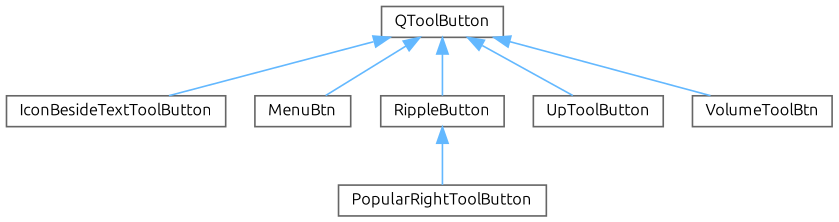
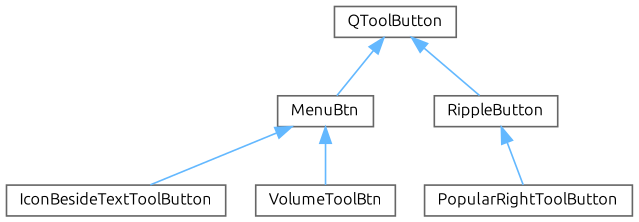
edge "IconBesideTextToolButton" -> "QToolButton": now "IconBesideTextToolButton" -> "MenuBtn"
edge "VolumeToolBtn" -> "QToolButton": now "VolumeToolBtn" -> "MenuBtn"
node "UpToolButton": removed
